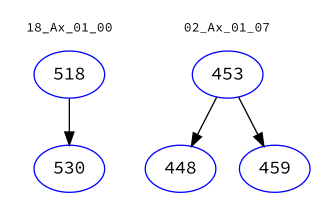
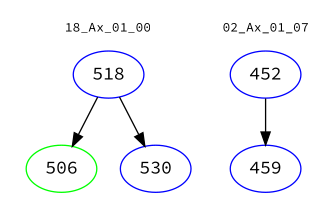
node "453": label "453" -> "452"
node "506": added
node "448": removed
